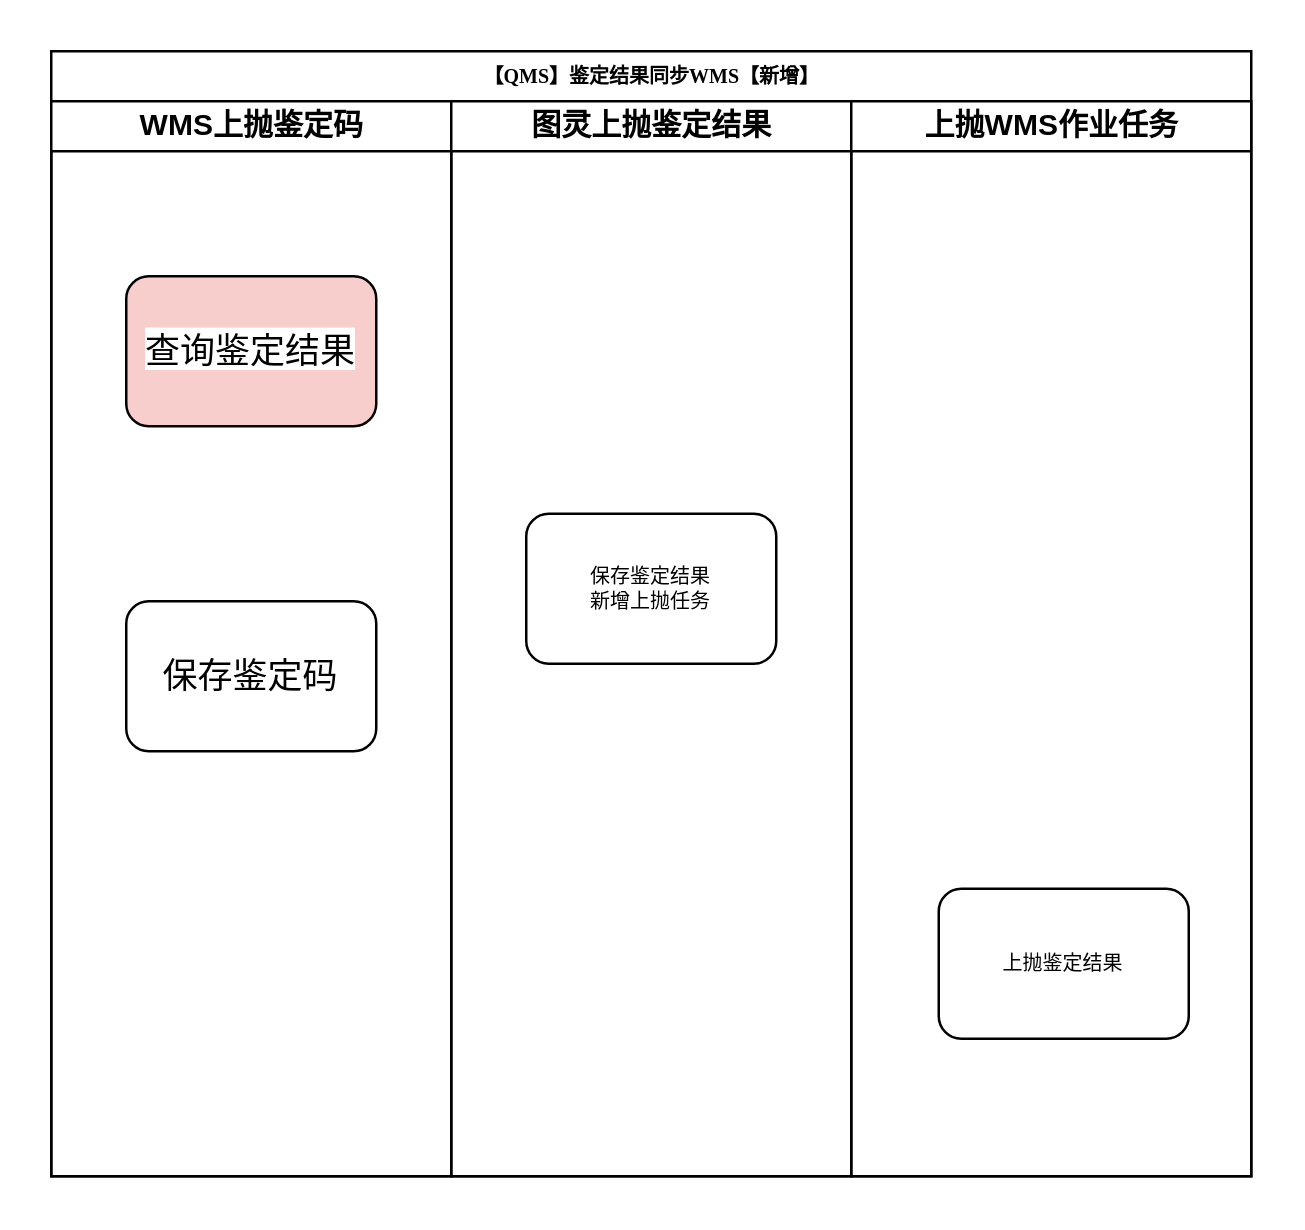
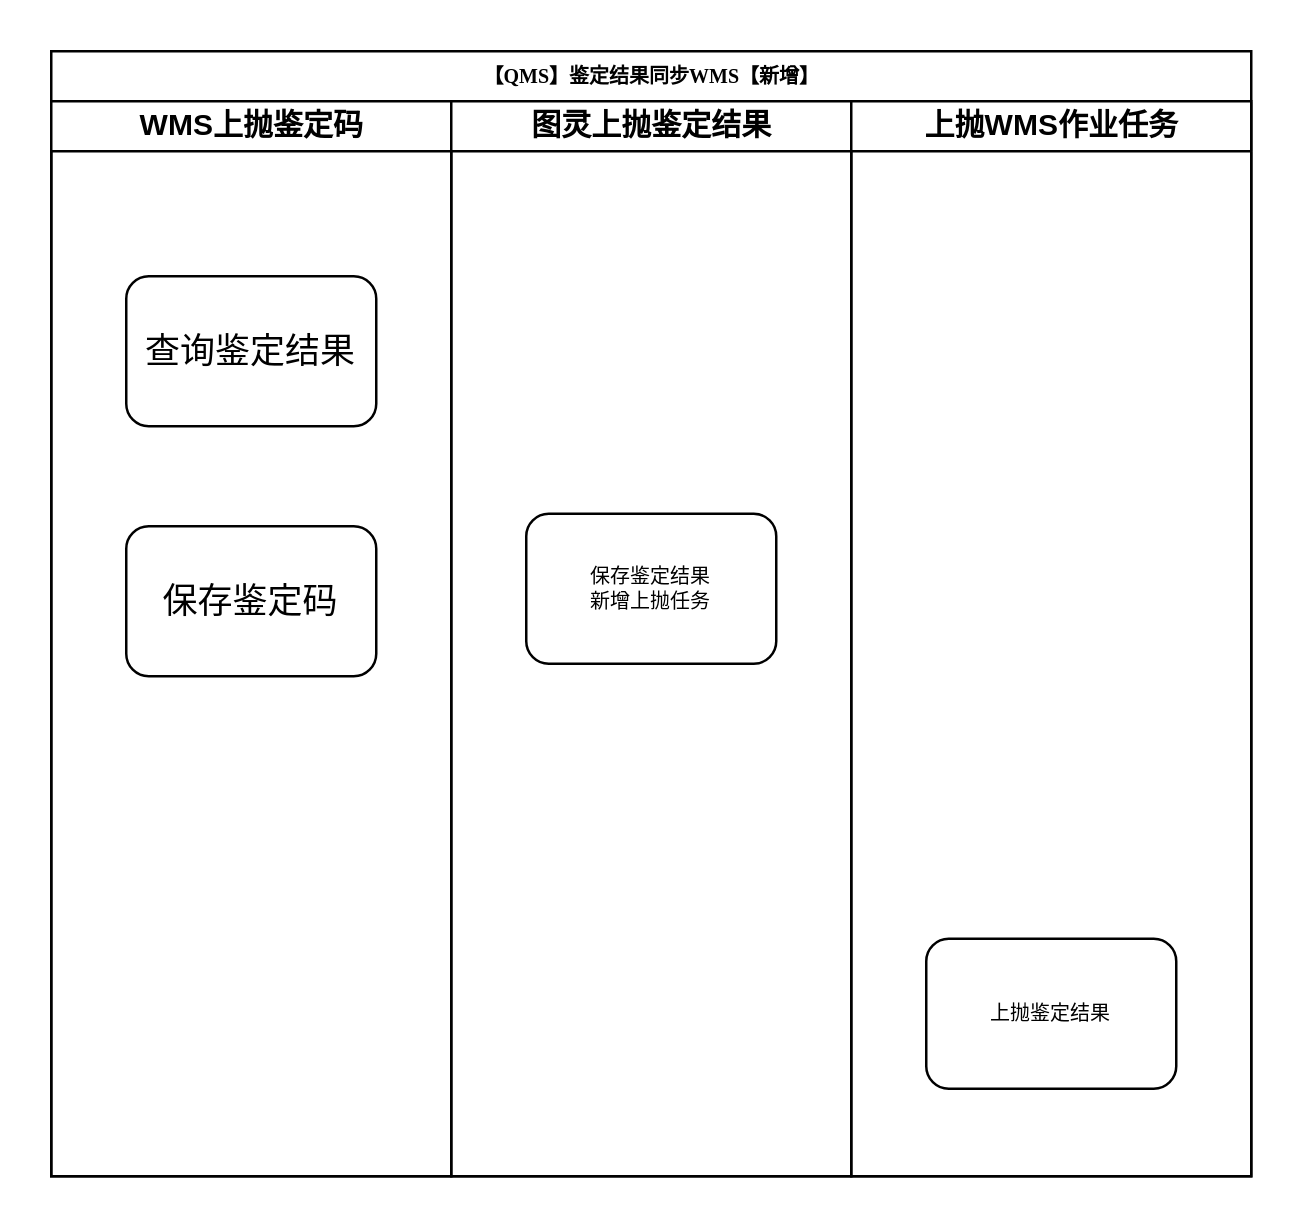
node "查询鉴定结果": fillcolor #f8cecc -> #ffffff
node "保存鉴定码": moved (251, 676) -> (251, 601)
node "上抛鉴定结果": moved (1064, 964) -> (1051, 1014)
